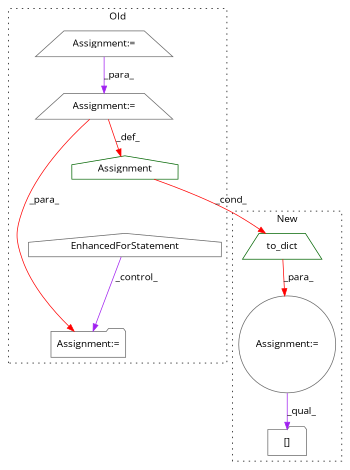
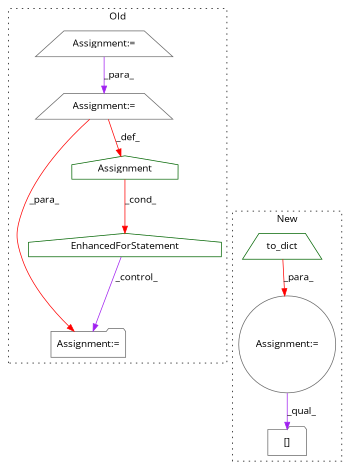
edge "Assignment" -> "to_dict": now "Assignment" -> "EnhancedForStatement"
node "EnhancedForStatement": color gray40 -> darkgreen
